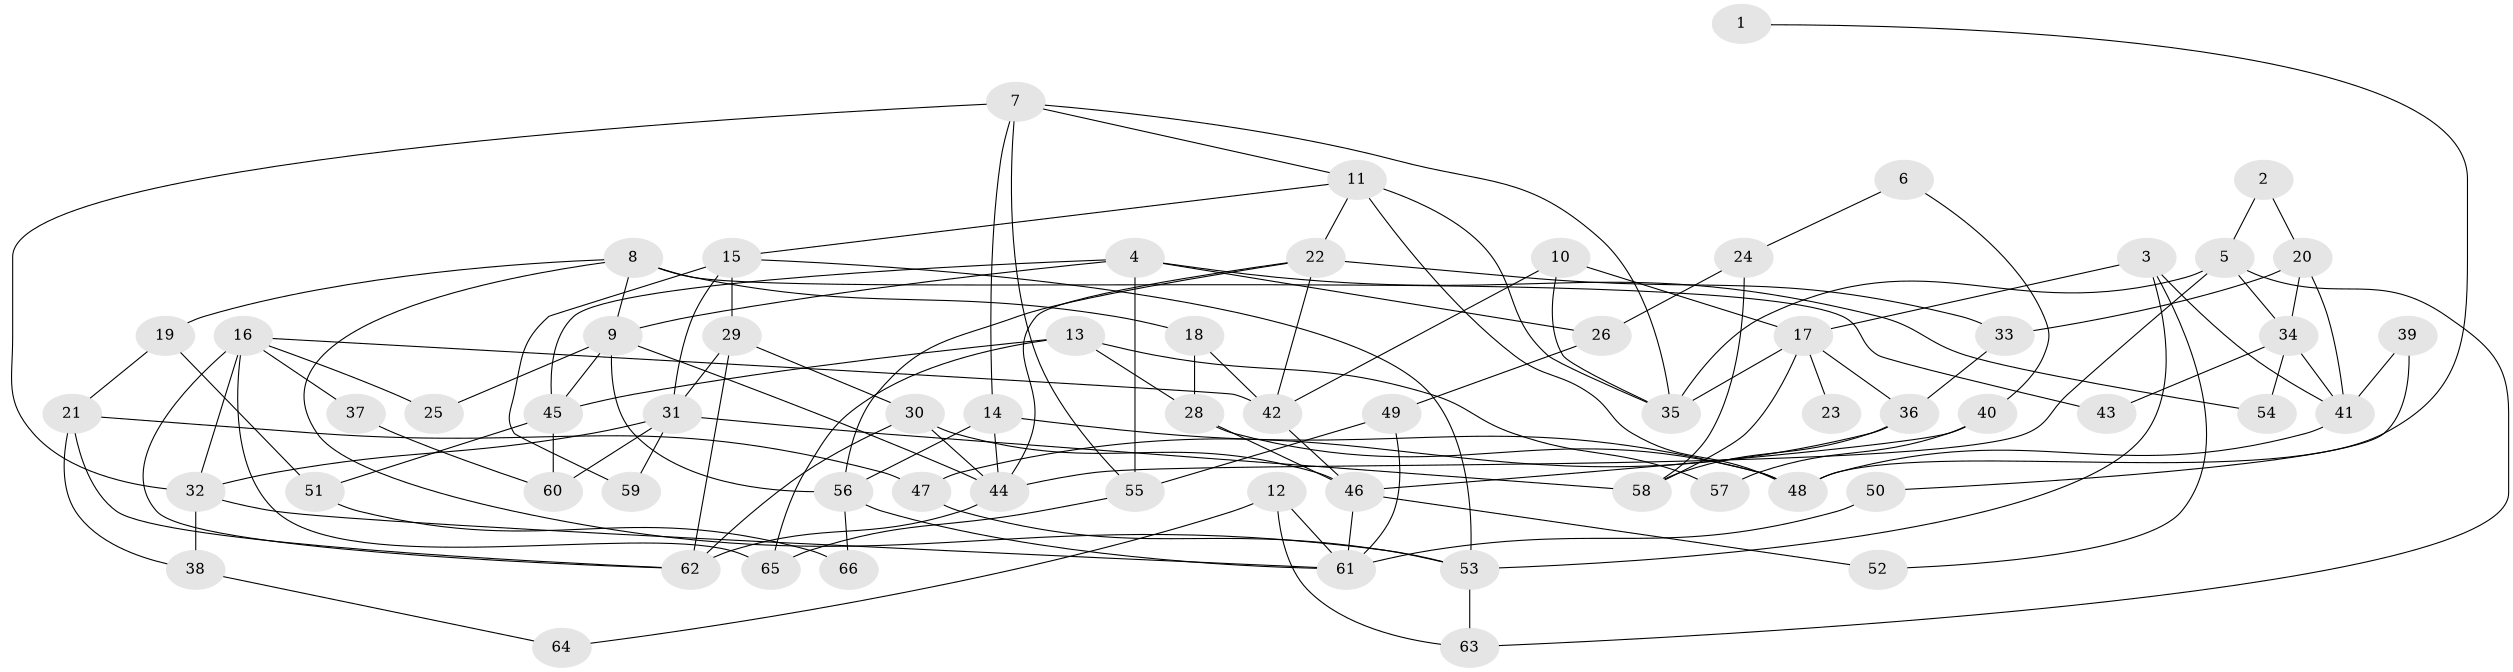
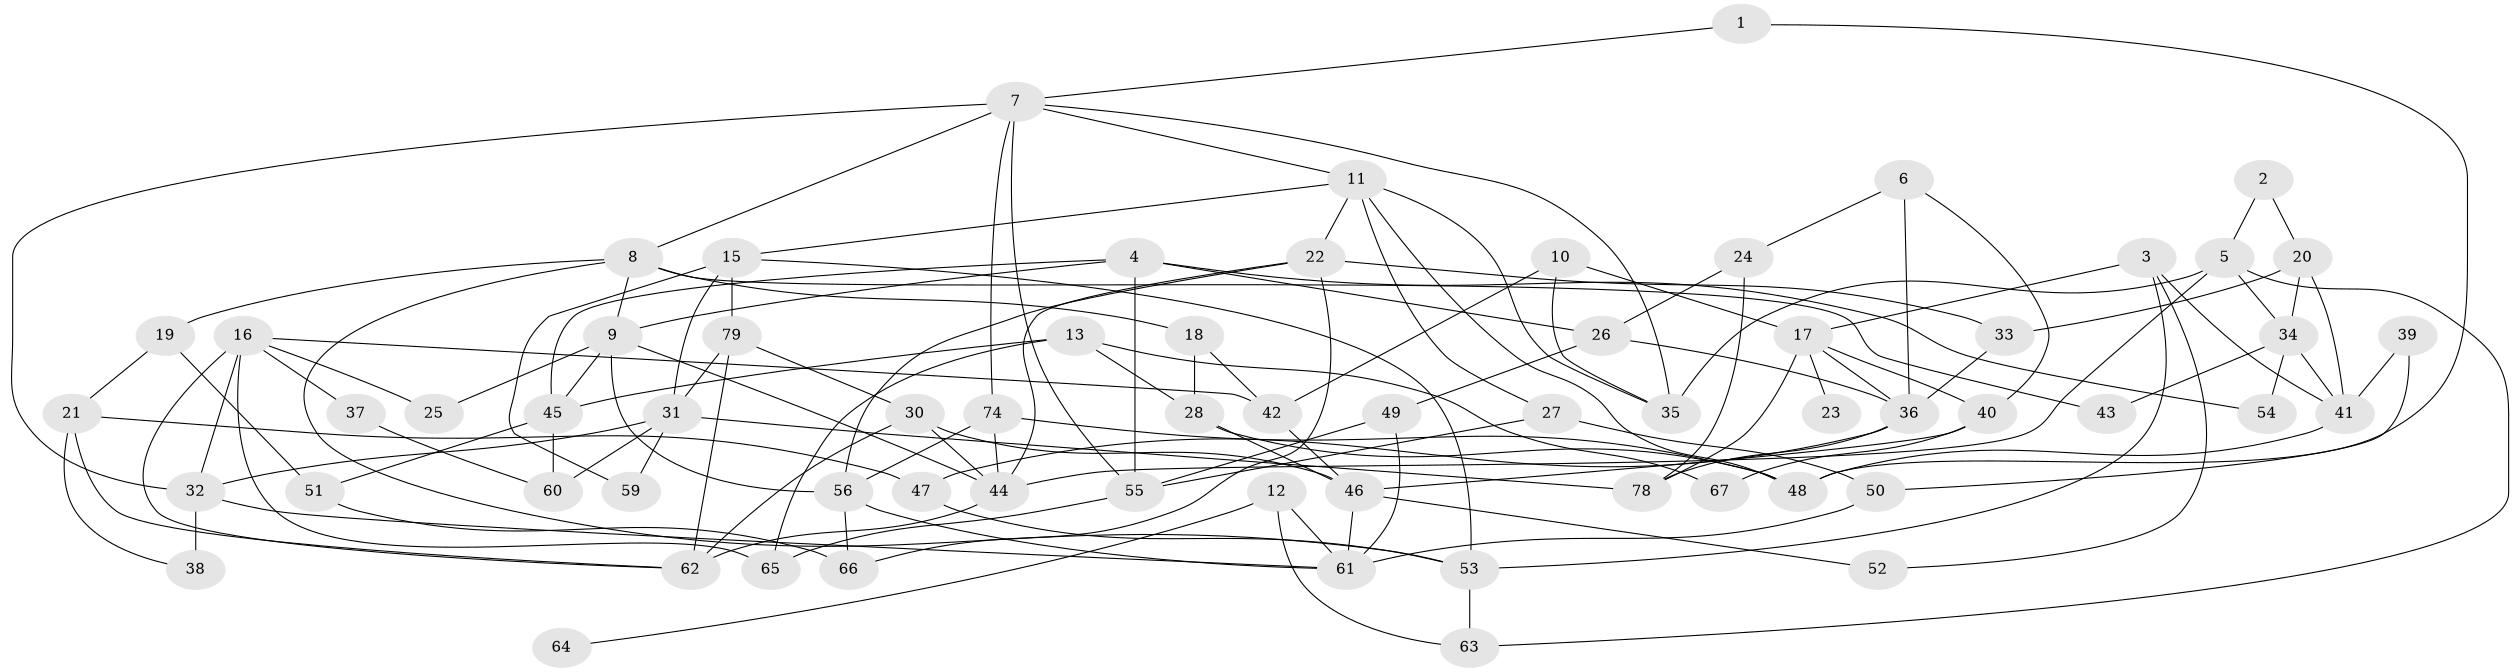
edge "1" -- "7": added
edge "7" -- "8": added
edge "6" -- "36": added
node "29": label "29" -> "79"
edge "22" -- "42": now "22" -- "66"
edge "26" -- "36": added
edge "17" -- "35": now "17" -- "40"
node "14": label "14" -> "74"
node "27": added
node "58": label "58" -> "78"
node "57": label "57" -> "67"
edge "38" -- "64": removed
